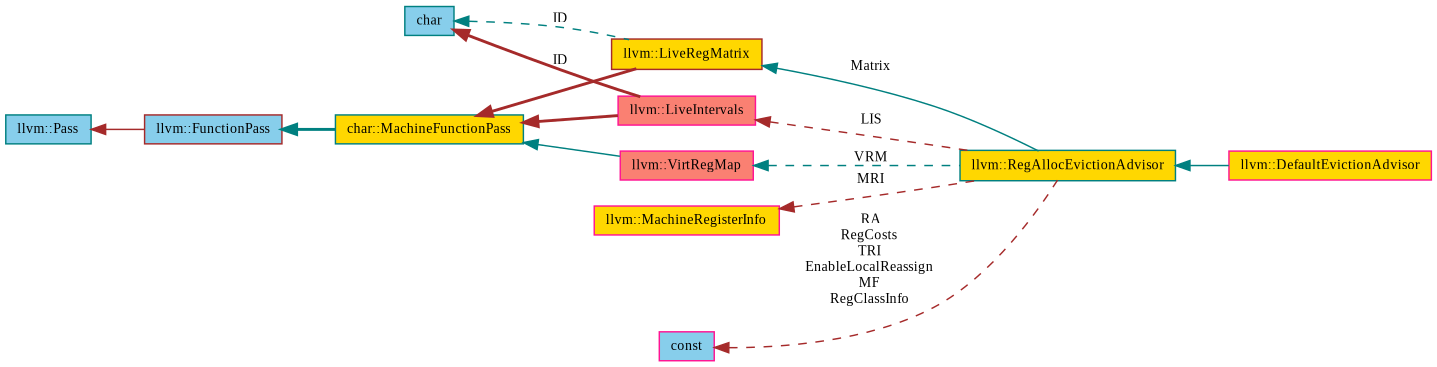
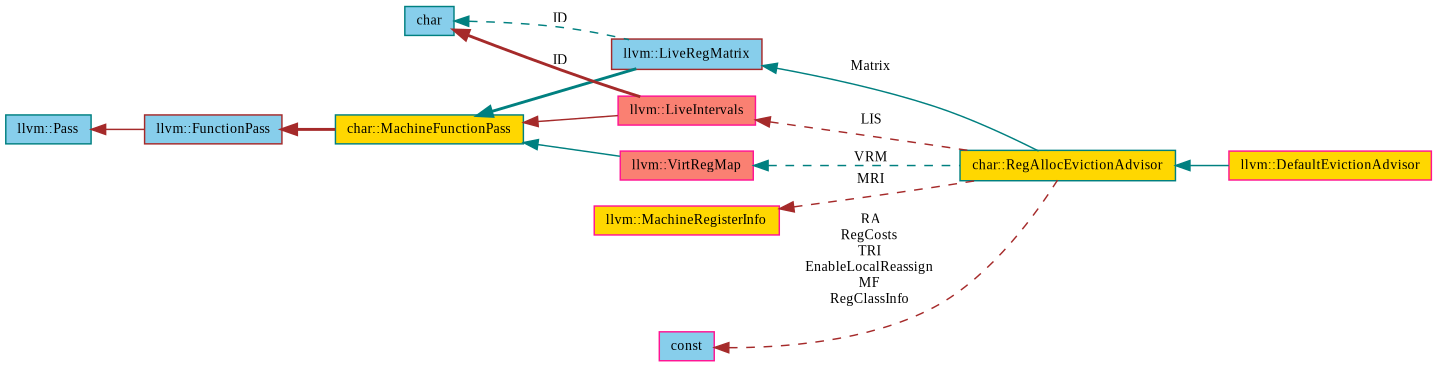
node "llvm::LiveRegMatrix": fillcolor gold -> skyblue
edge "llvm::LiveRegMatrix" -> "char::MachineFunctionPass": color brown -> teal
edge "llvm::LiveIntervals" -> "char::MachineFunctionPass": style bold -> solid
edge "char::MachineFunctionPass" -> "llvm::FunctionPass": color teal -> brown
node "llvm::RegAllocEvictionAdvisor": label "llvm::RegAllocEvictionAdvisor" -> "char::RegAllocEvictionAdvisor"
